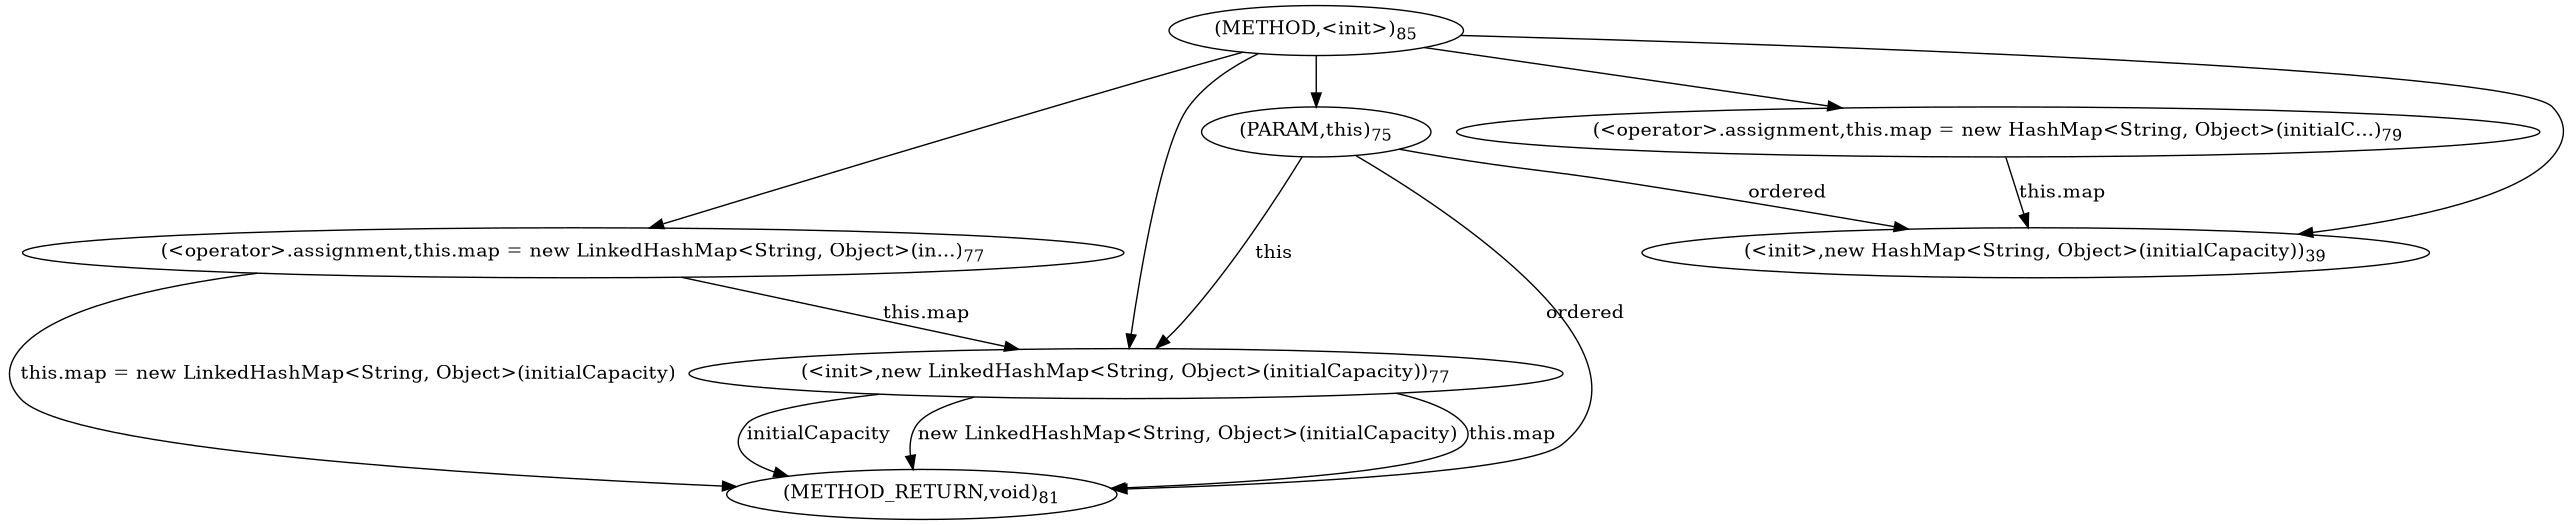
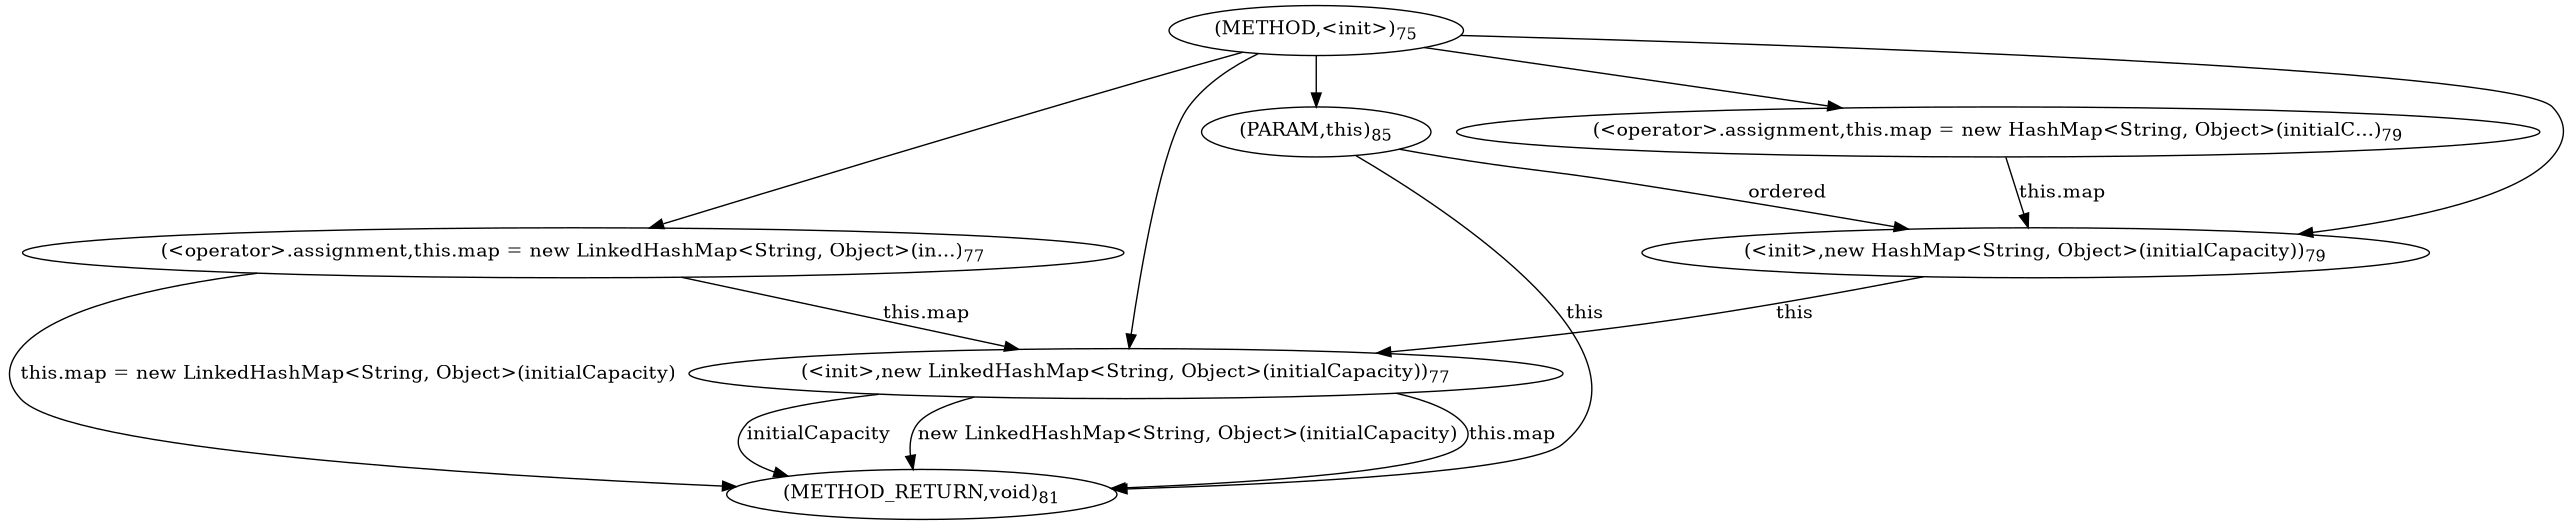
node "(METHOD,<init>)": text "85" -> "75"
node "(PARAM,this)": text "75" -> "85"
edge "(PARAM,this)" -> "(<init>,new LinkedHashMap<String, Object>(initialCapacity))": now "(<init>,new HashMap<String, Object>(initialCapacity))" -> "(<init>,new LinkedHashMap<String, Object>(initialCapacity))"
node "(<init>,new HashMap<String, Object>(initialCapacity))": text "39" -> "79"
edge "(PARAM,this)" -> "(METHOD_RETURN,void)": label "ordered" -> "this"
